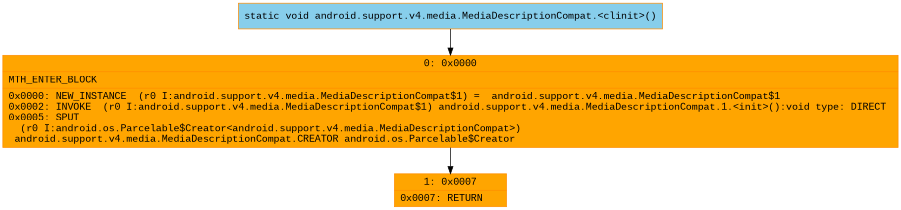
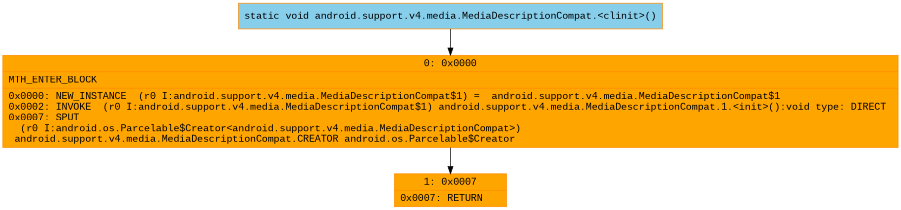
node "0: 0x0000": text "0x0005: SPUT" -> "0x0007: SPUT"
